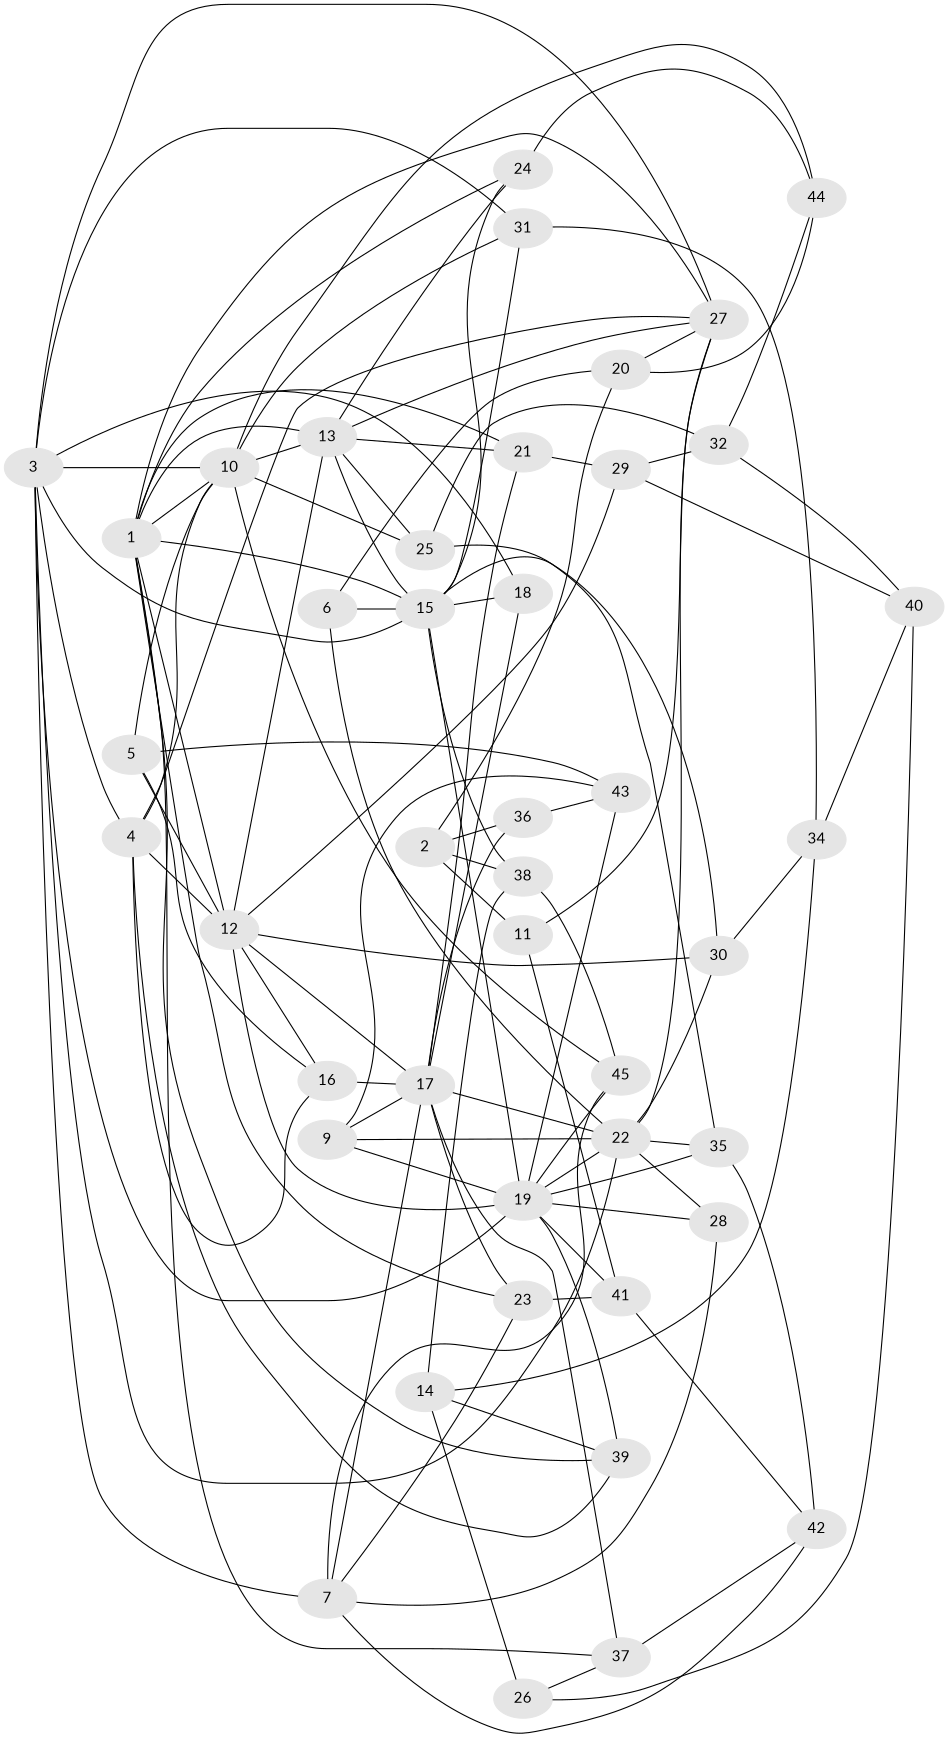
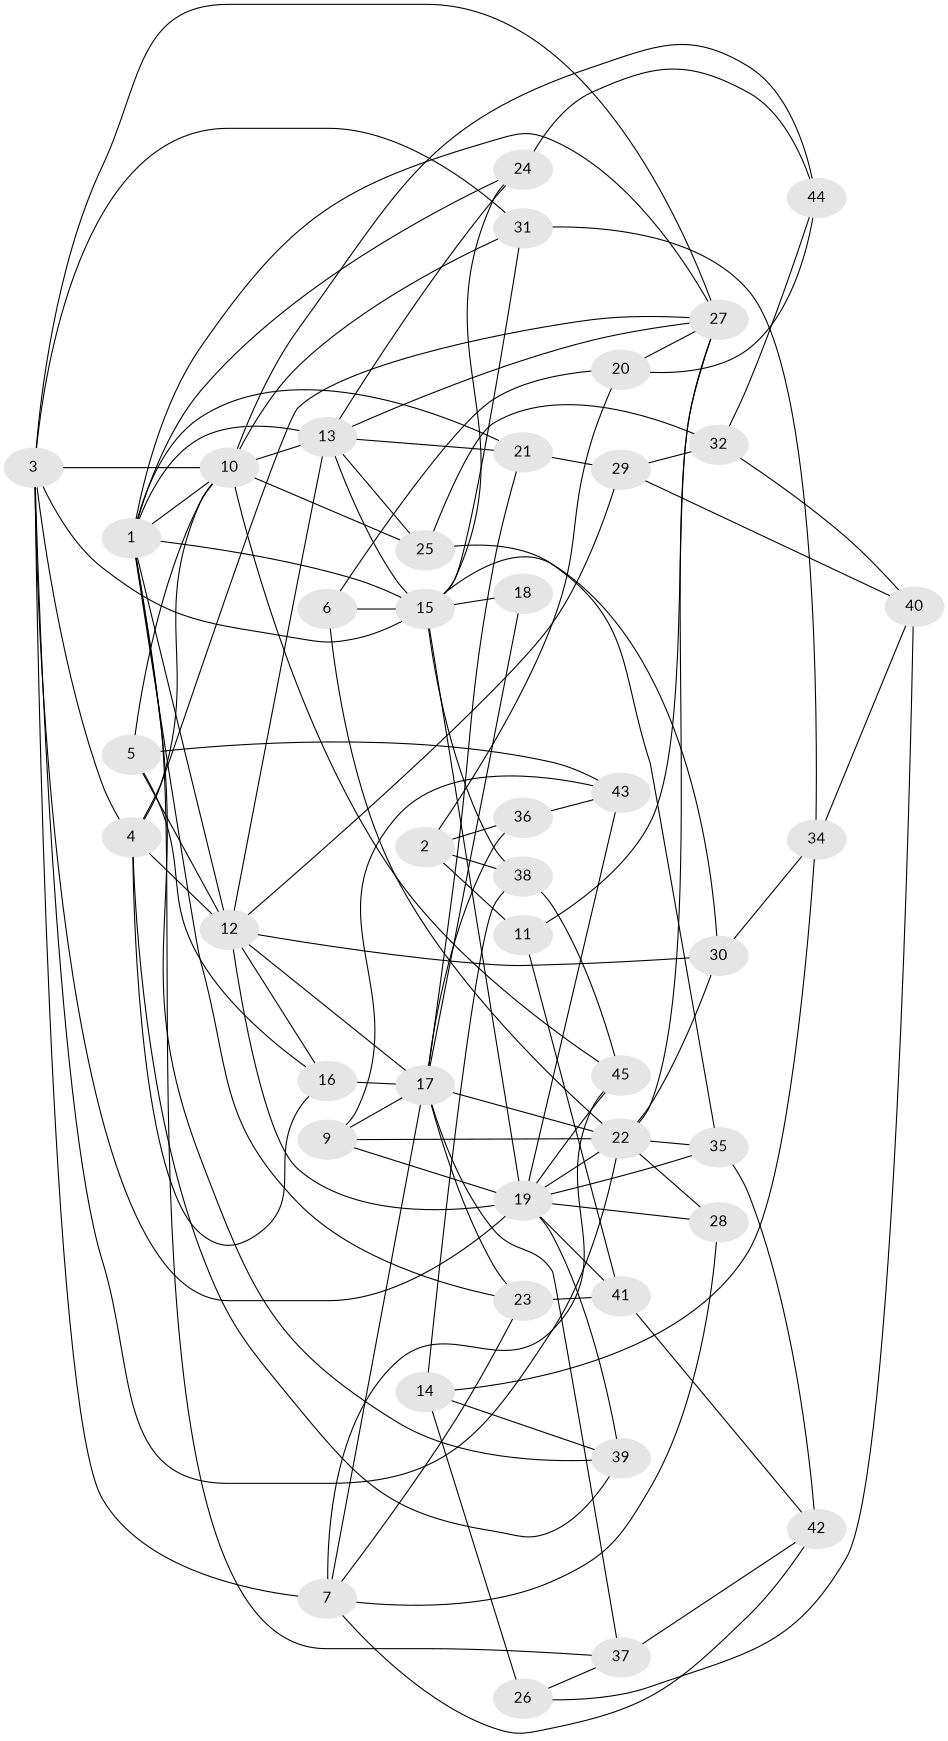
edge "3" -- "18": removed
